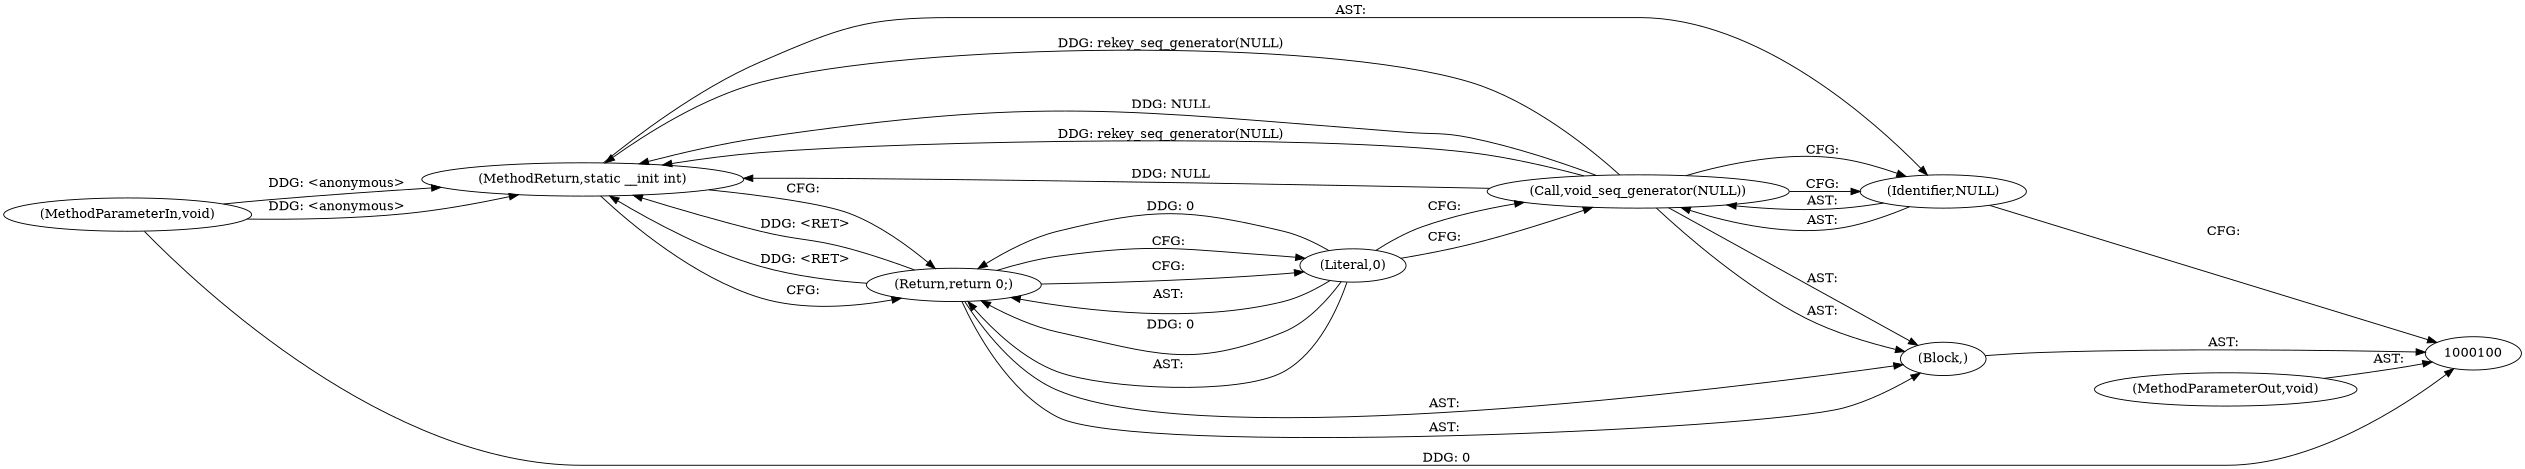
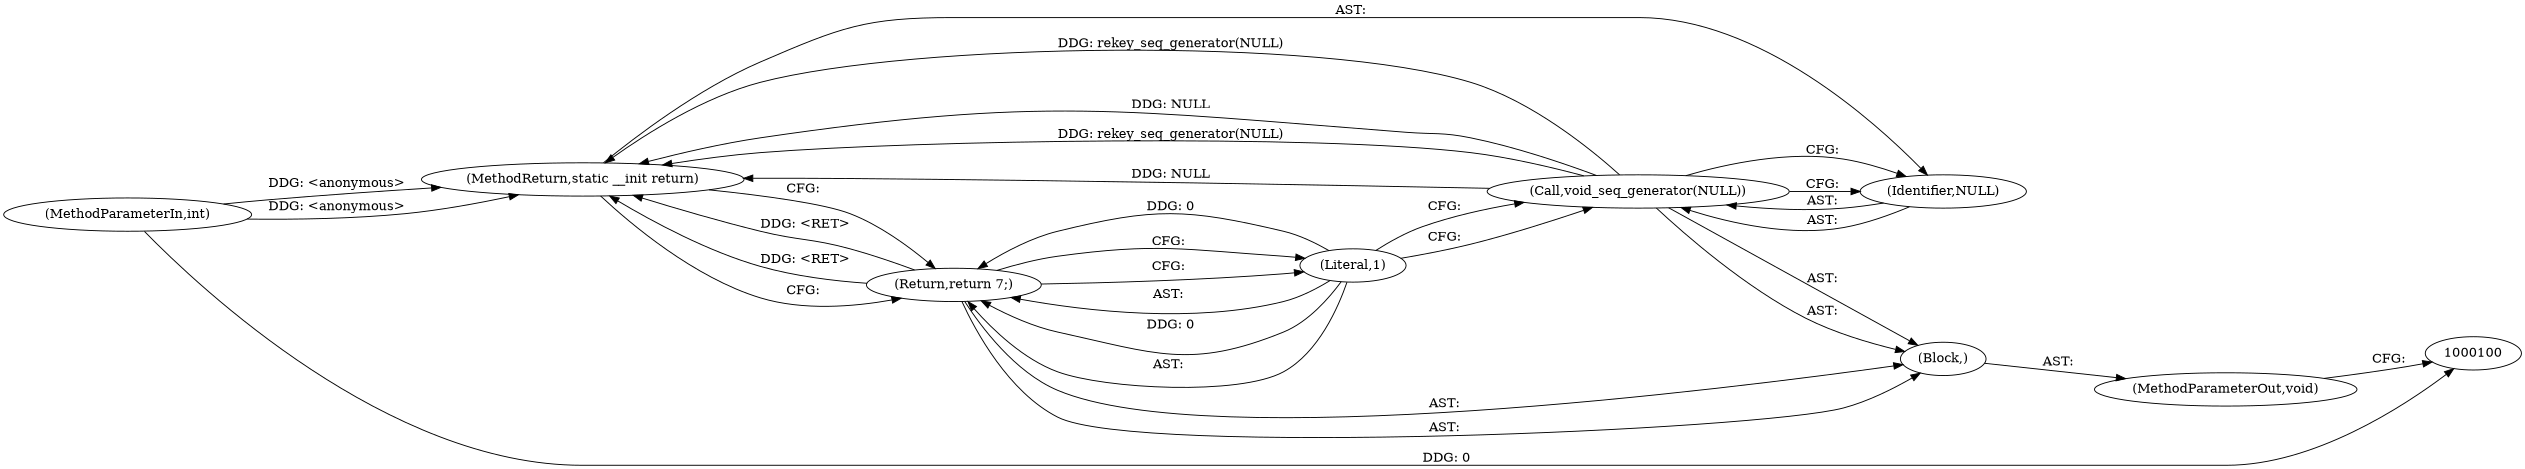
node "(MethodReturn,static __init int)": label "(MethodReturn,static __init int)" -> "(MethodReturn,static __init return)"
node "(MethodParameterIn,void)": label "(MethodParameterIn,void)" -> "(MethodParameterIn,int)"
node "(Literal,0)": label "(Literal,0)" -> "(Literal,1)"
edge "(Identifier,NULL)" -> "1000100": removed, label "CFG:"
node "(Return,return 0;)": label "(Return,return 0;)" -> "(Return,return 7;)"
edge "(Block,)" -> "1000100": now "(Block,)" -> "(MethodParameterOut,void)"
edge "(MethodParameterOut,void)" -> "1000100": label "AST: " -> "CFG: "
